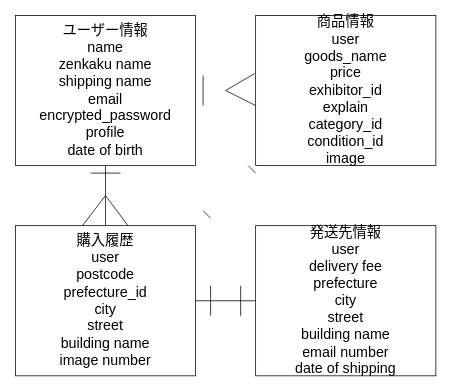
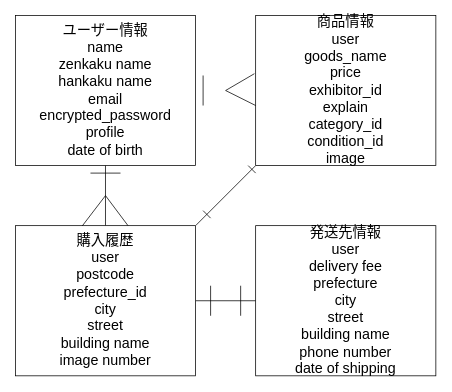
node "ユーザー情報 name zenkaku name shipping name email encrypted_password profile date of birth": label "ユーザー情報 name zenkaku name shipping name email encrypted_password profile date of birth" -> "ユーザー情報 name zenkaku name hankaku name email encrypted_password profile date of birth"
edge "商品情報 user goods_name price exhibitor_id explain category_id condition_id image" -- "購入履歴 user postcode prefecture_id city street building name image number": added
node "発送先情報 user delivery fee prefecture city street building name email number date of shipping": label "発送先情報 user delivery fee prefecture city street building name email number date of shipping" -> "発送先情報 user delivery fee prefecture city street building name phone number date of shipping"
